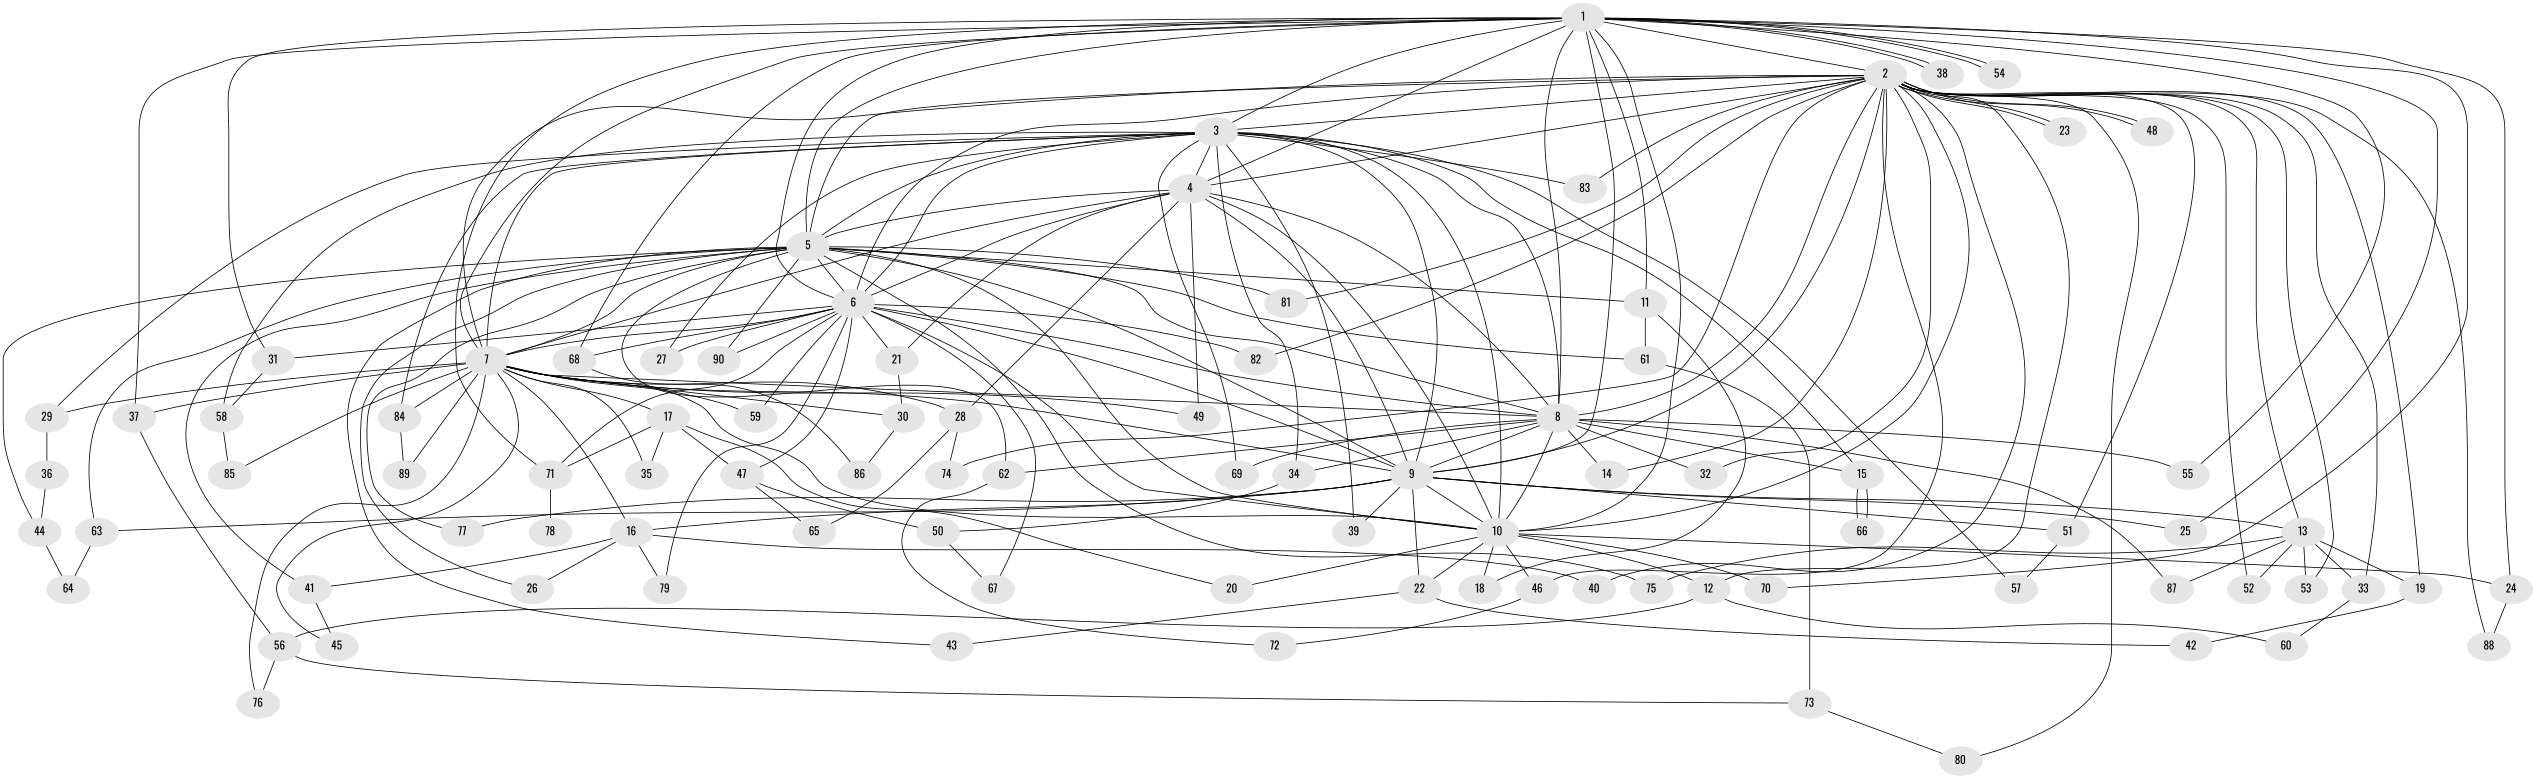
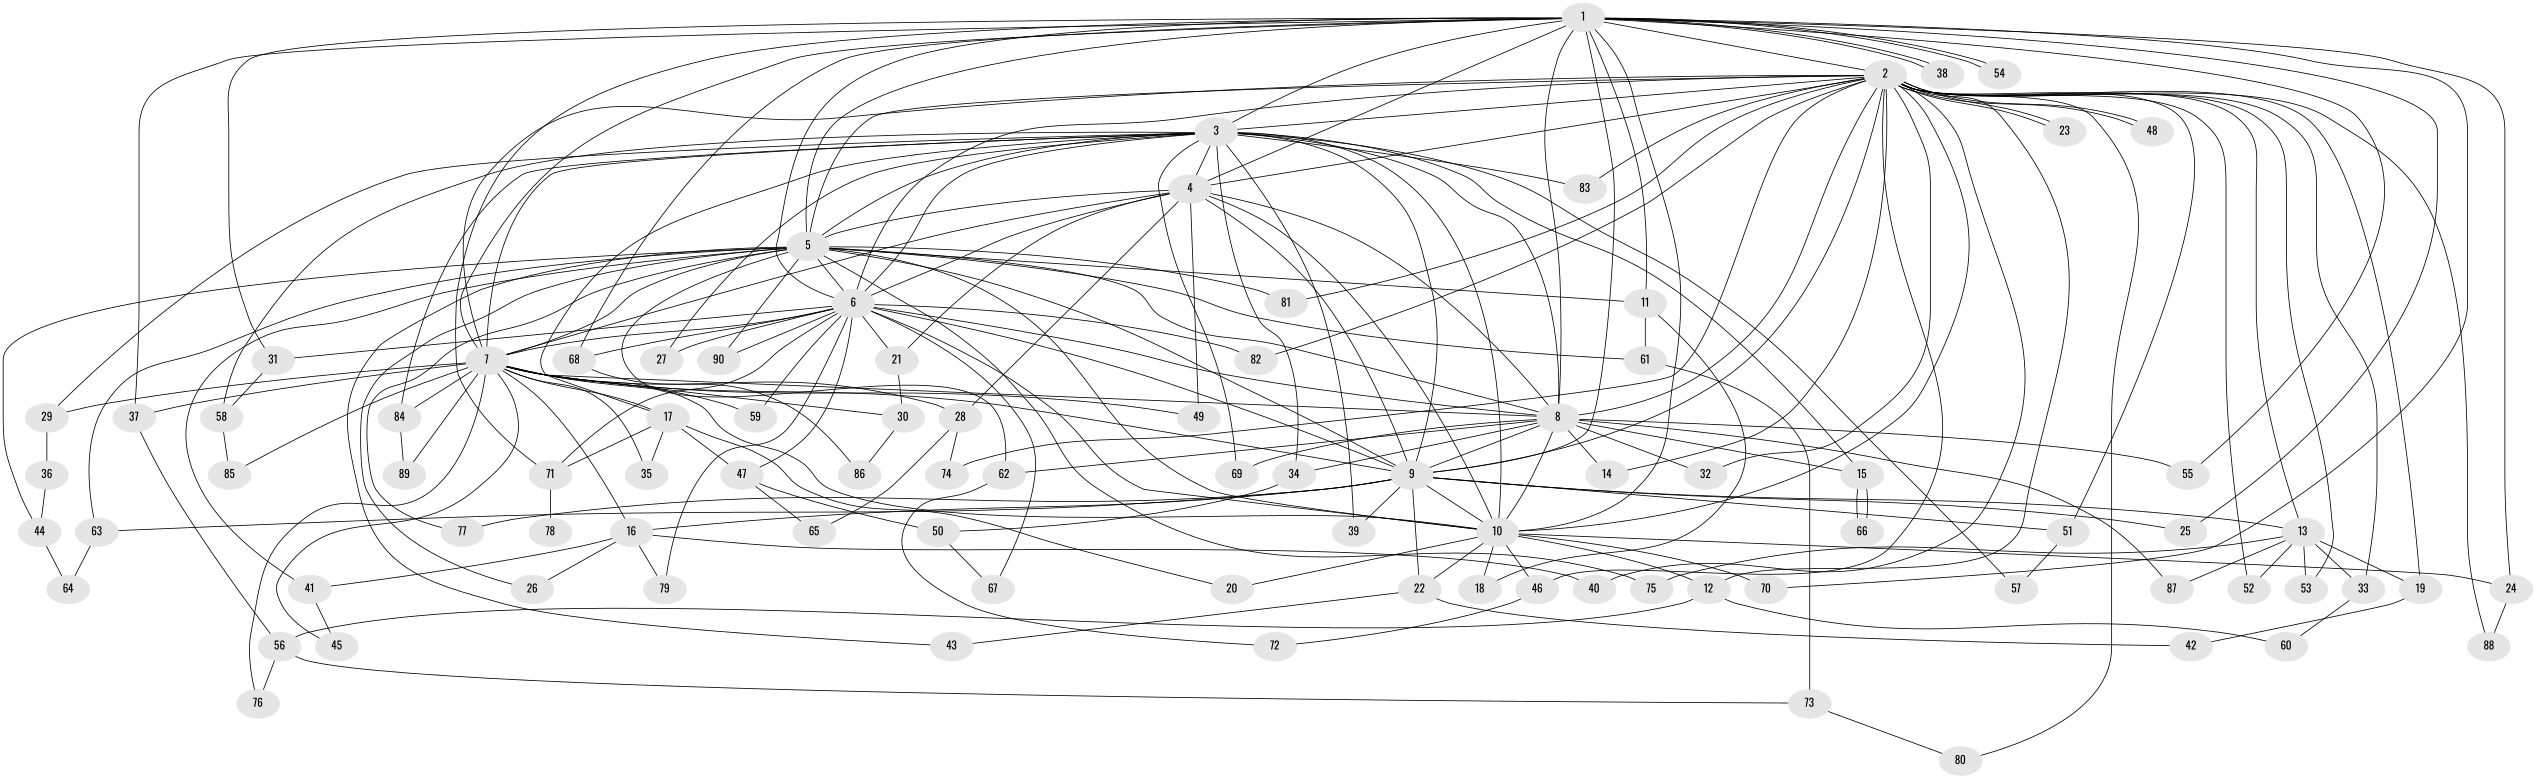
edge "3" -- "17": added
